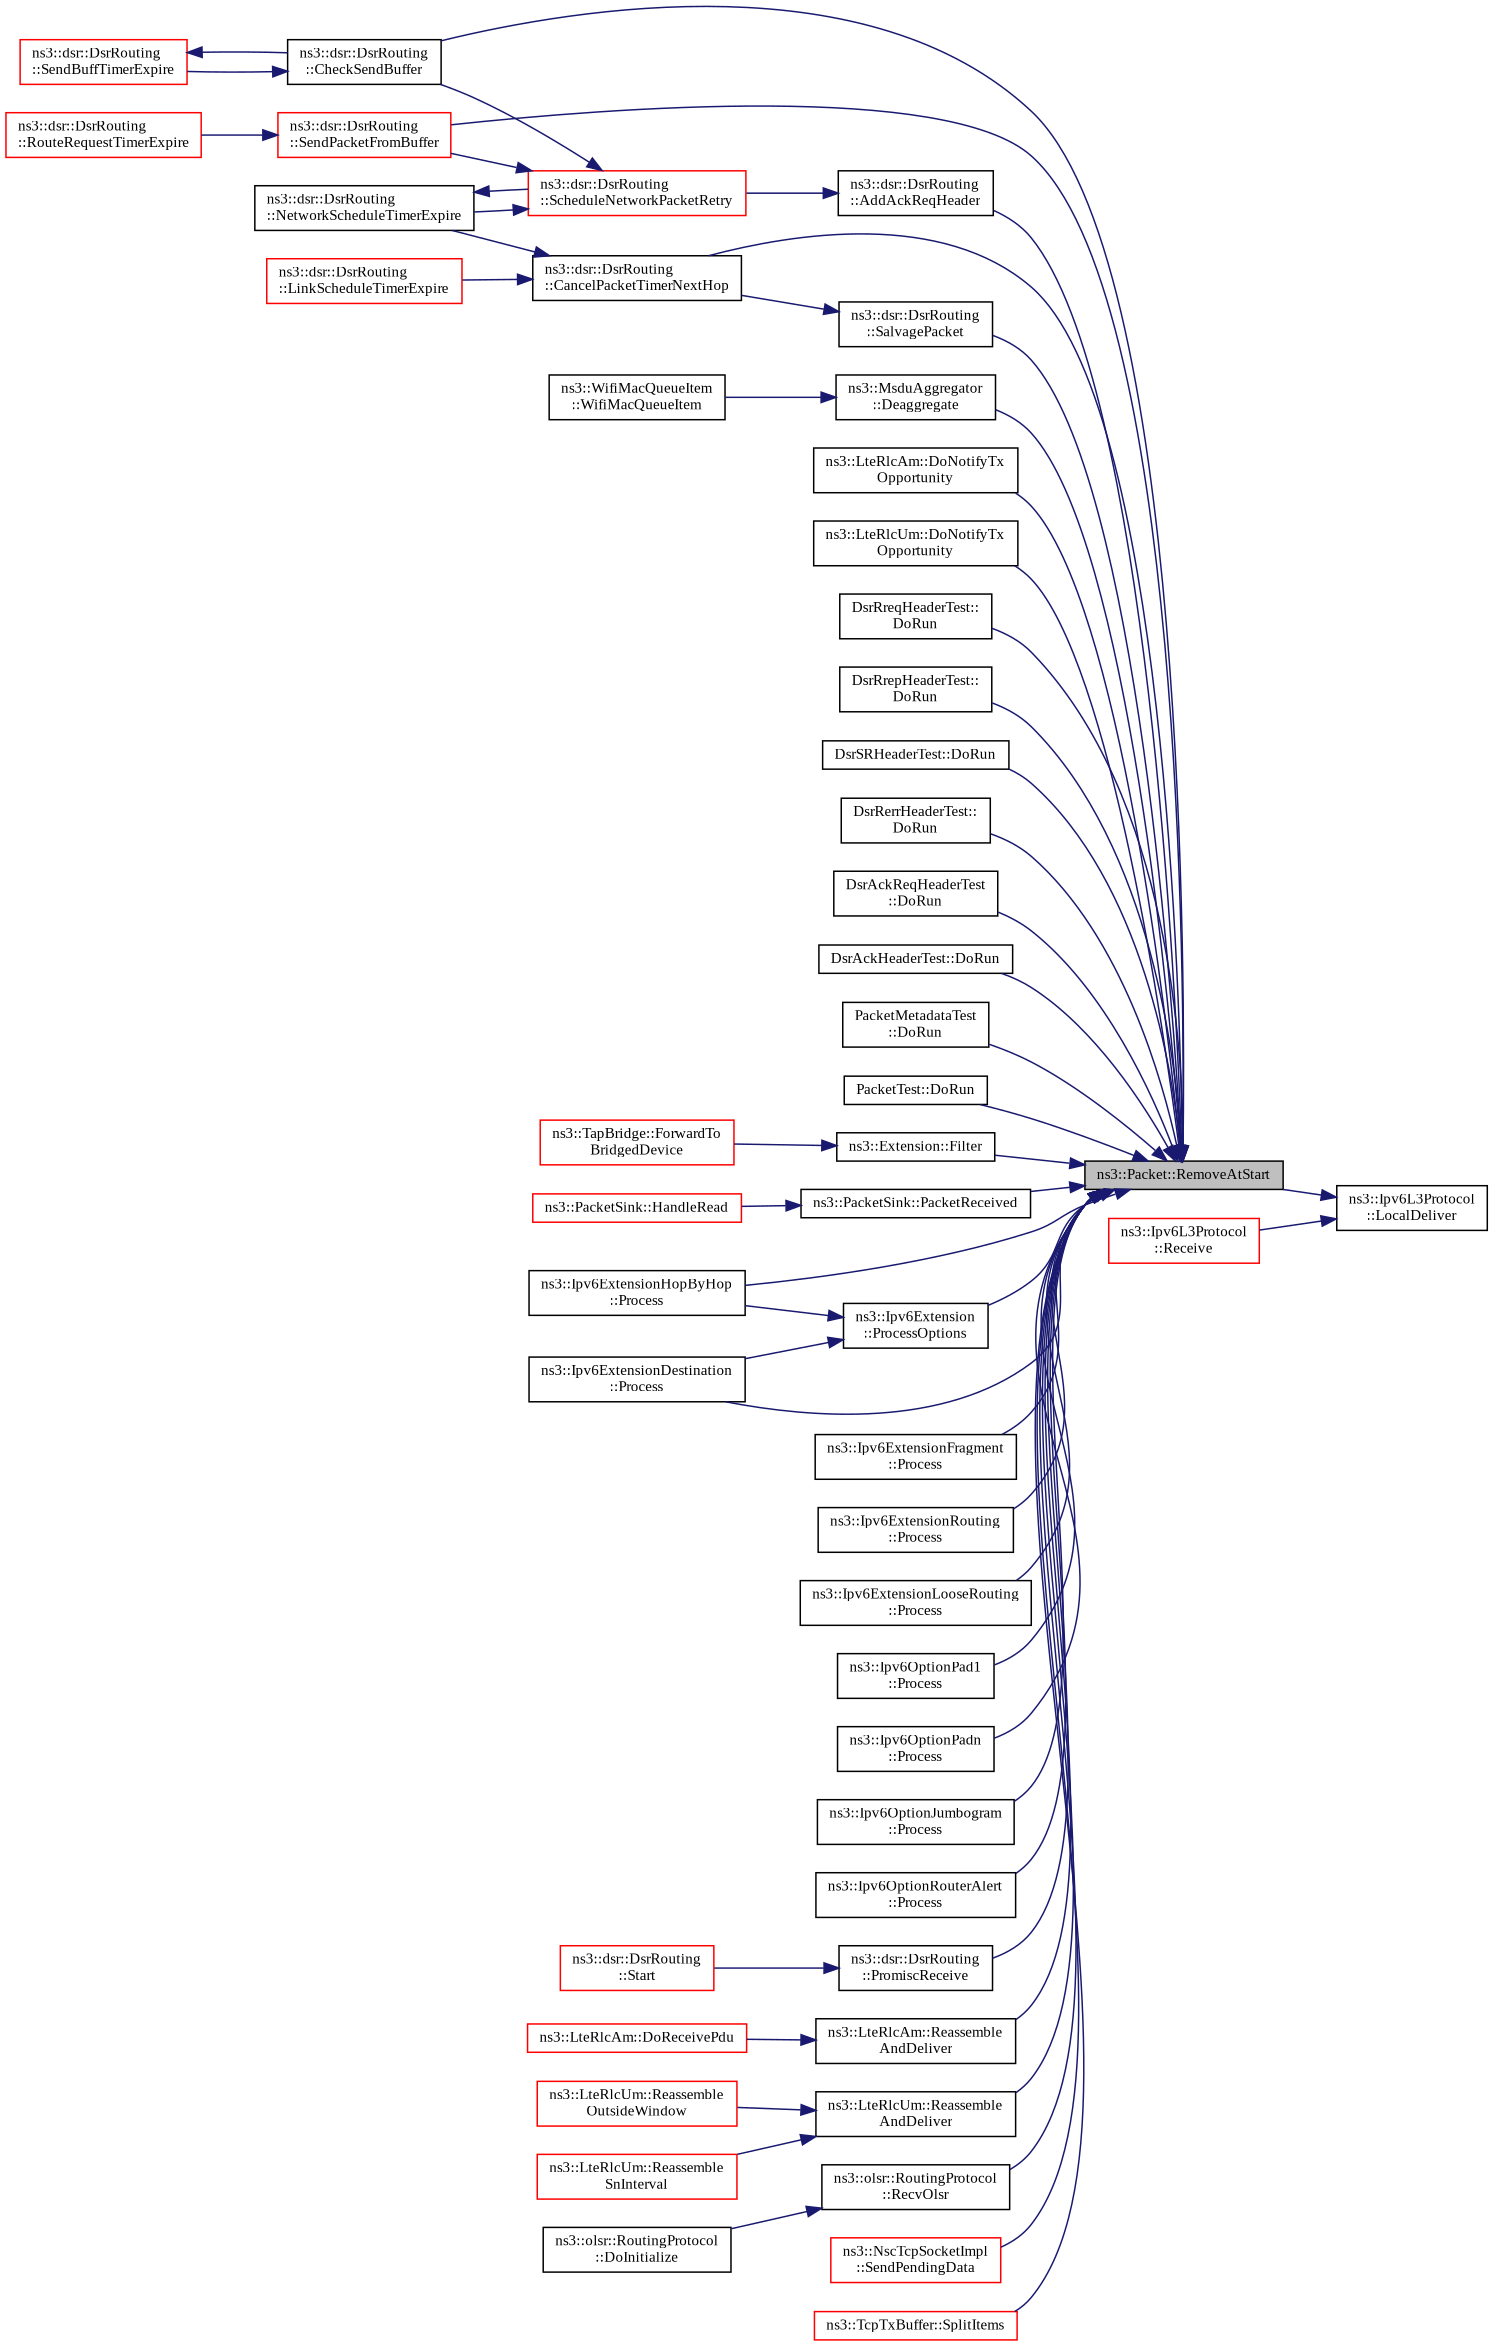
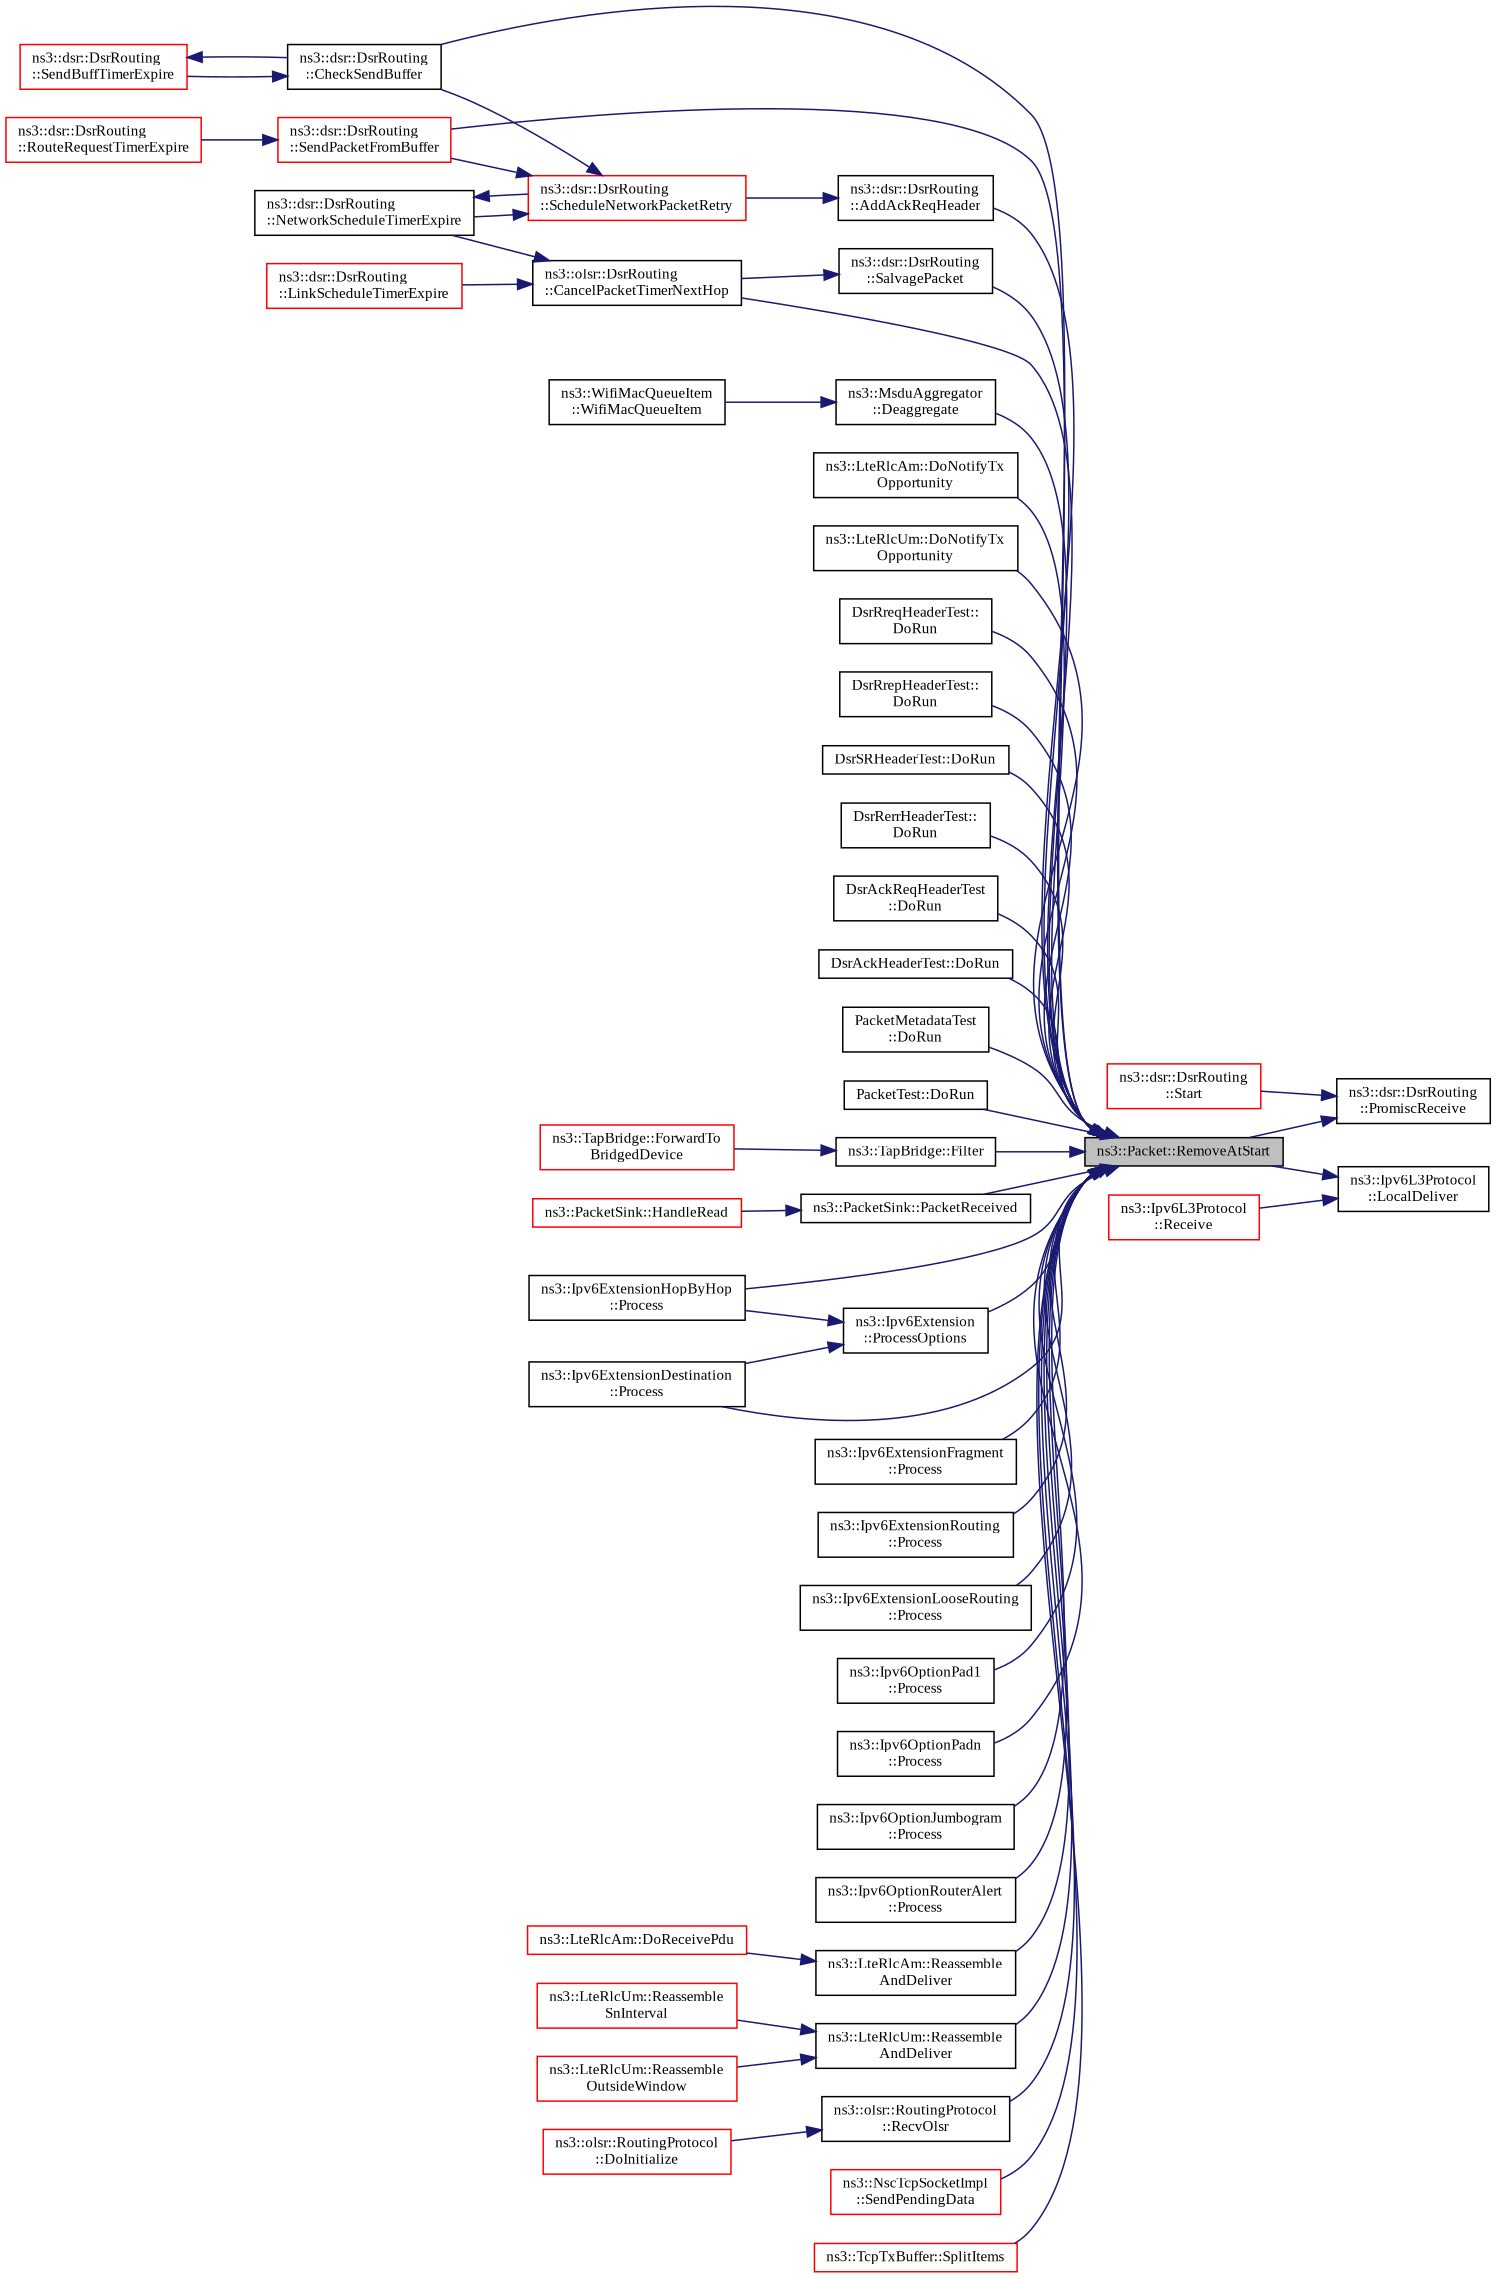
node "ns3::dsr::DsrRouting ::CancelPacketTimerNextHop": label "ns3::dsr::DsrRouting ::CancelPacketTimerNextHop" -> "ns3::olsr::DsrRouting ::CancelPacketTimerNextHop"
node "ns3::Extension::Filter": label "ns3::Extension::Filter" -> "ns3::TapBridge::Filter"
edge "ns3::dsr::DsrRouting ::PromiscReceive" -> "ns3::Packet::RemoveAtStart": reversed
node "ns3::olsr::RoutingProtocol ::DoInitialize": color black -> red
